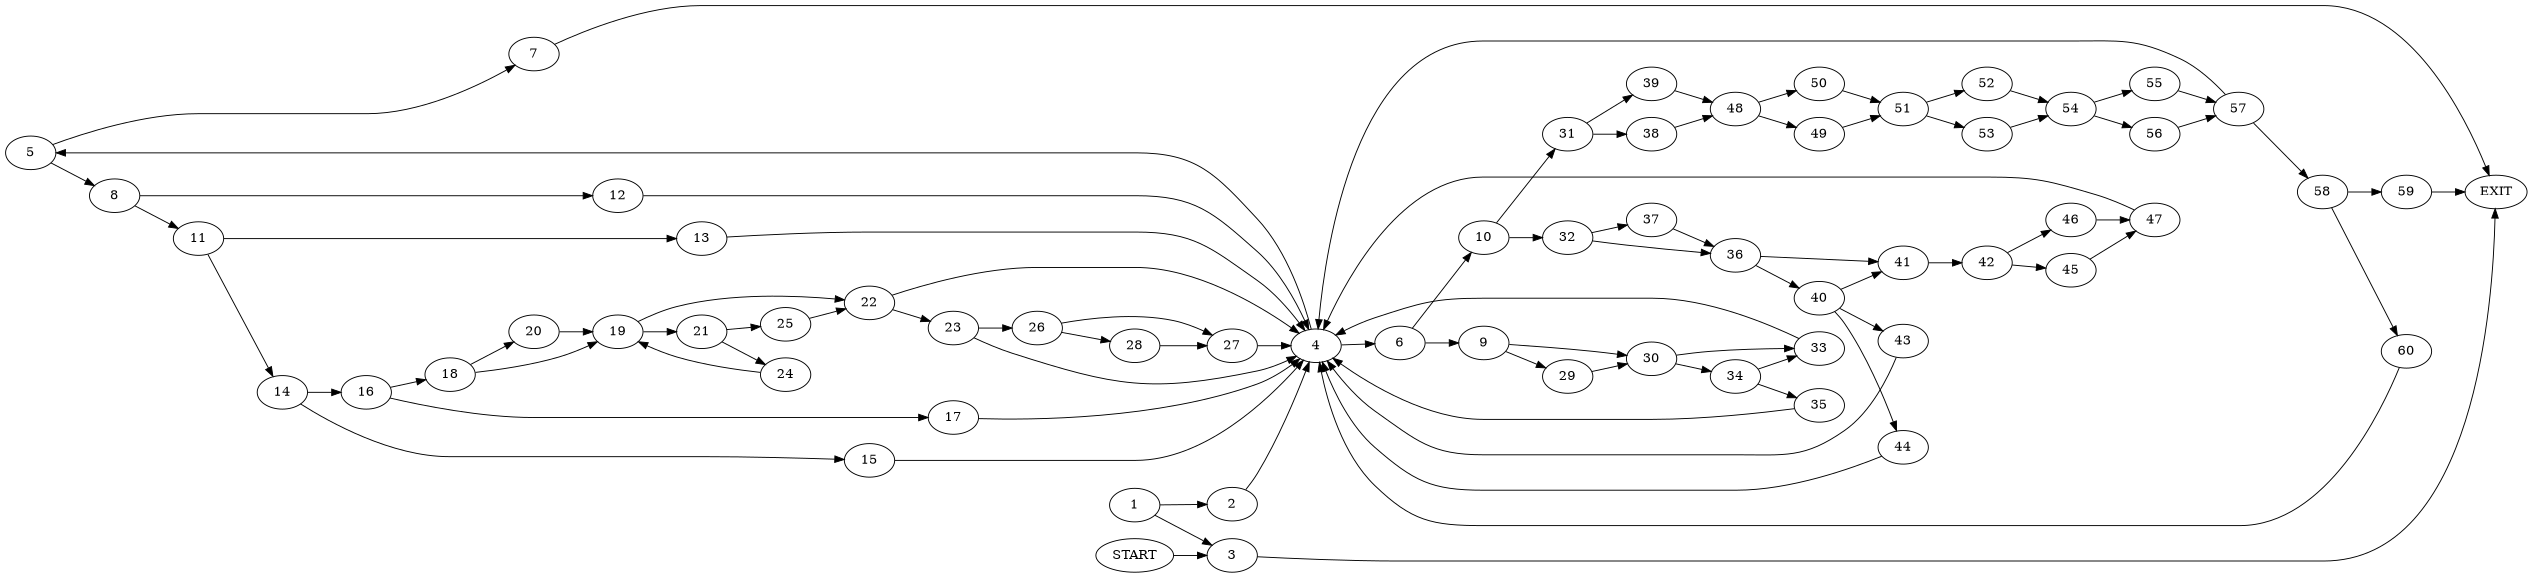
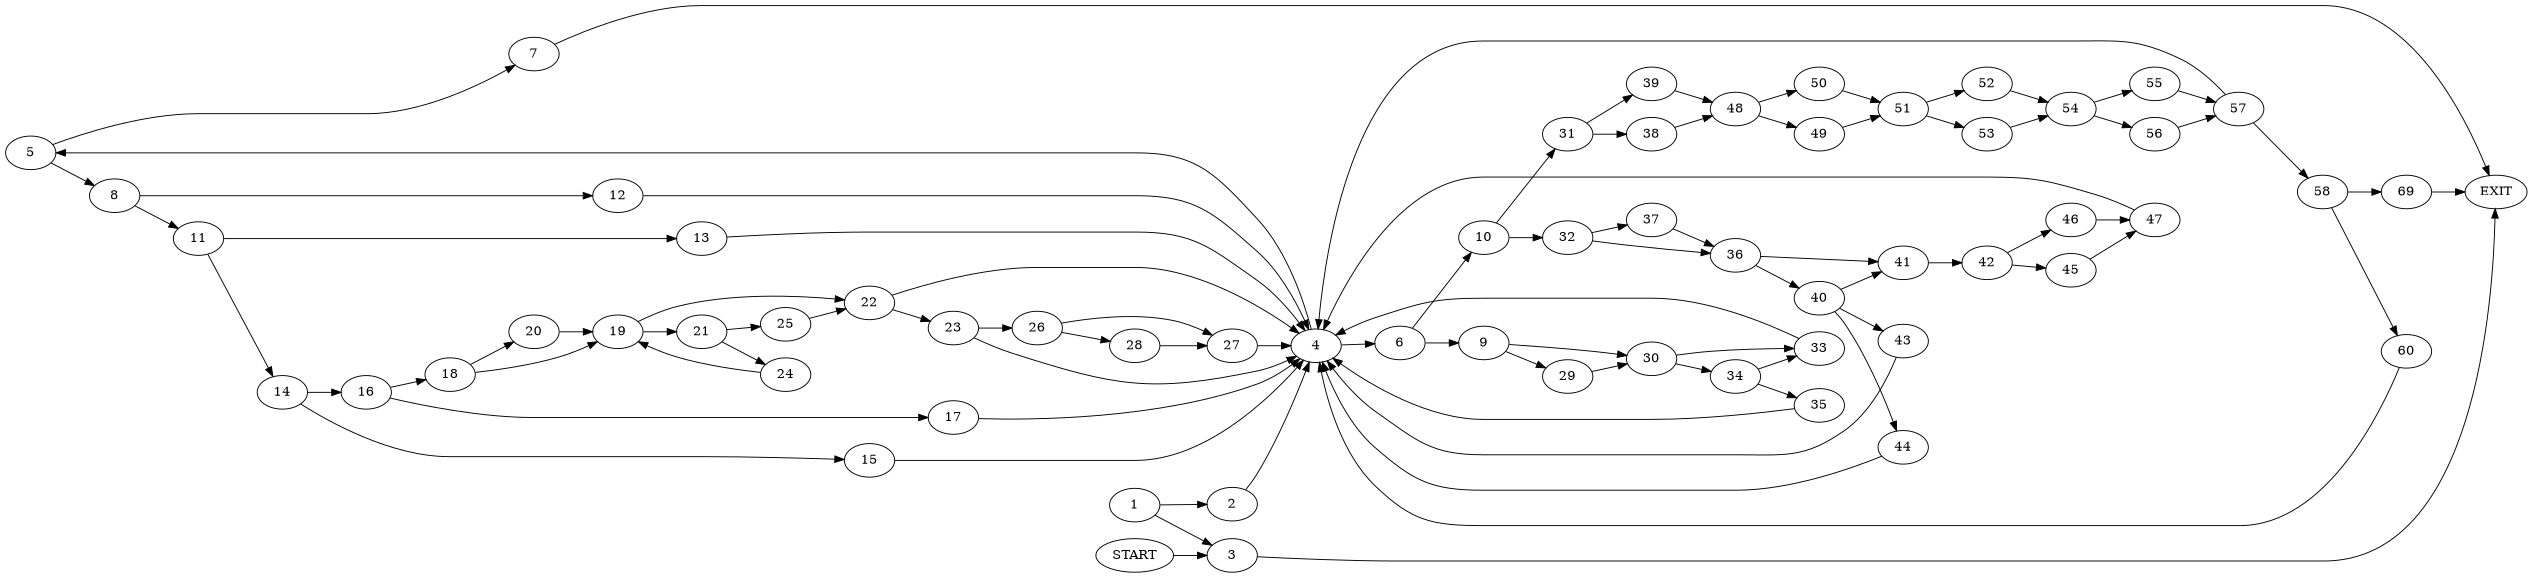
node "59": label "59" -> "69"
